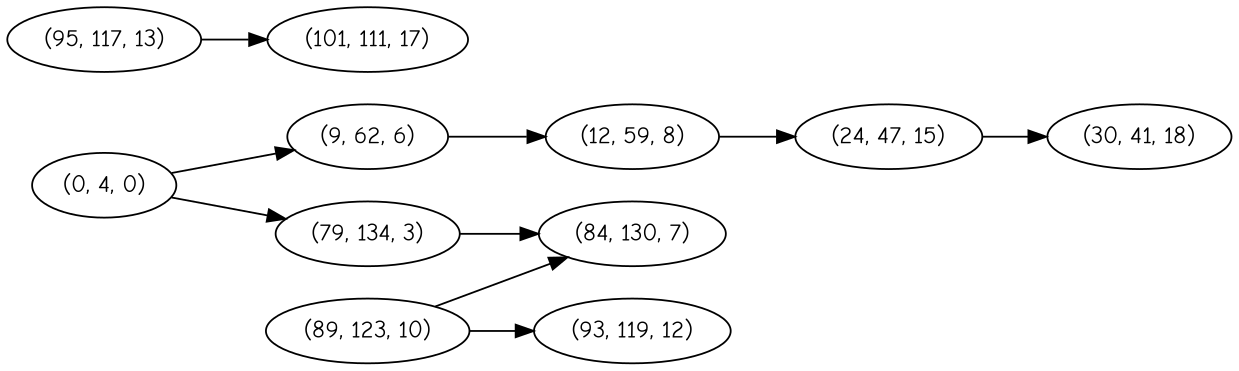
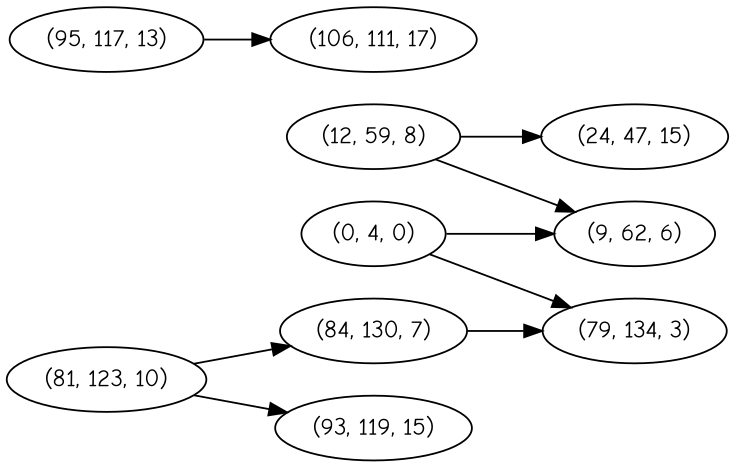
node "(101, 111, 17)": label "(101, 111, 17)" -> "(106, 111, 17)"
edge "(9, 62, 6)" -> "(12, 59, 8)": reversed
node "(30, 41, 18)": removed
edge "(79, 134, 3)" -> "(84, 130, 7)": reversed
node "(89, 123, 10)": label "(89, 123, 10)" -> "(81, 123, 10)"
node "(93, 119, 12)": label "(93, 119, 12)" -> "(93, 119, 15)"
